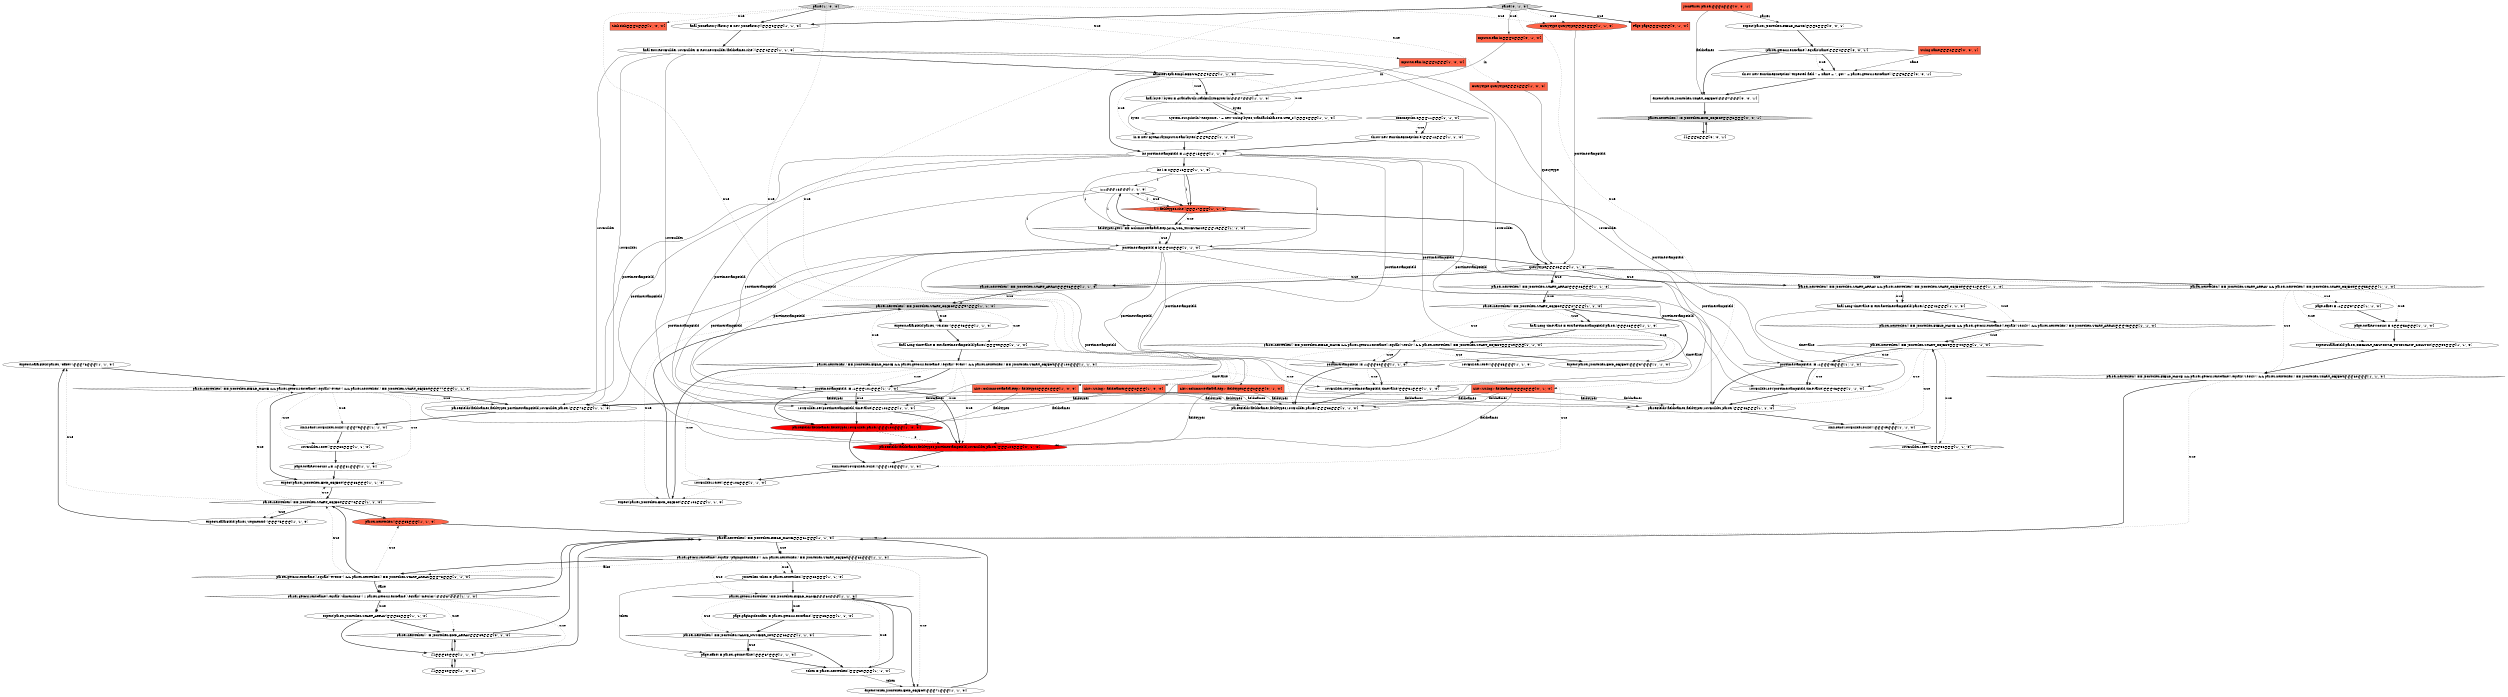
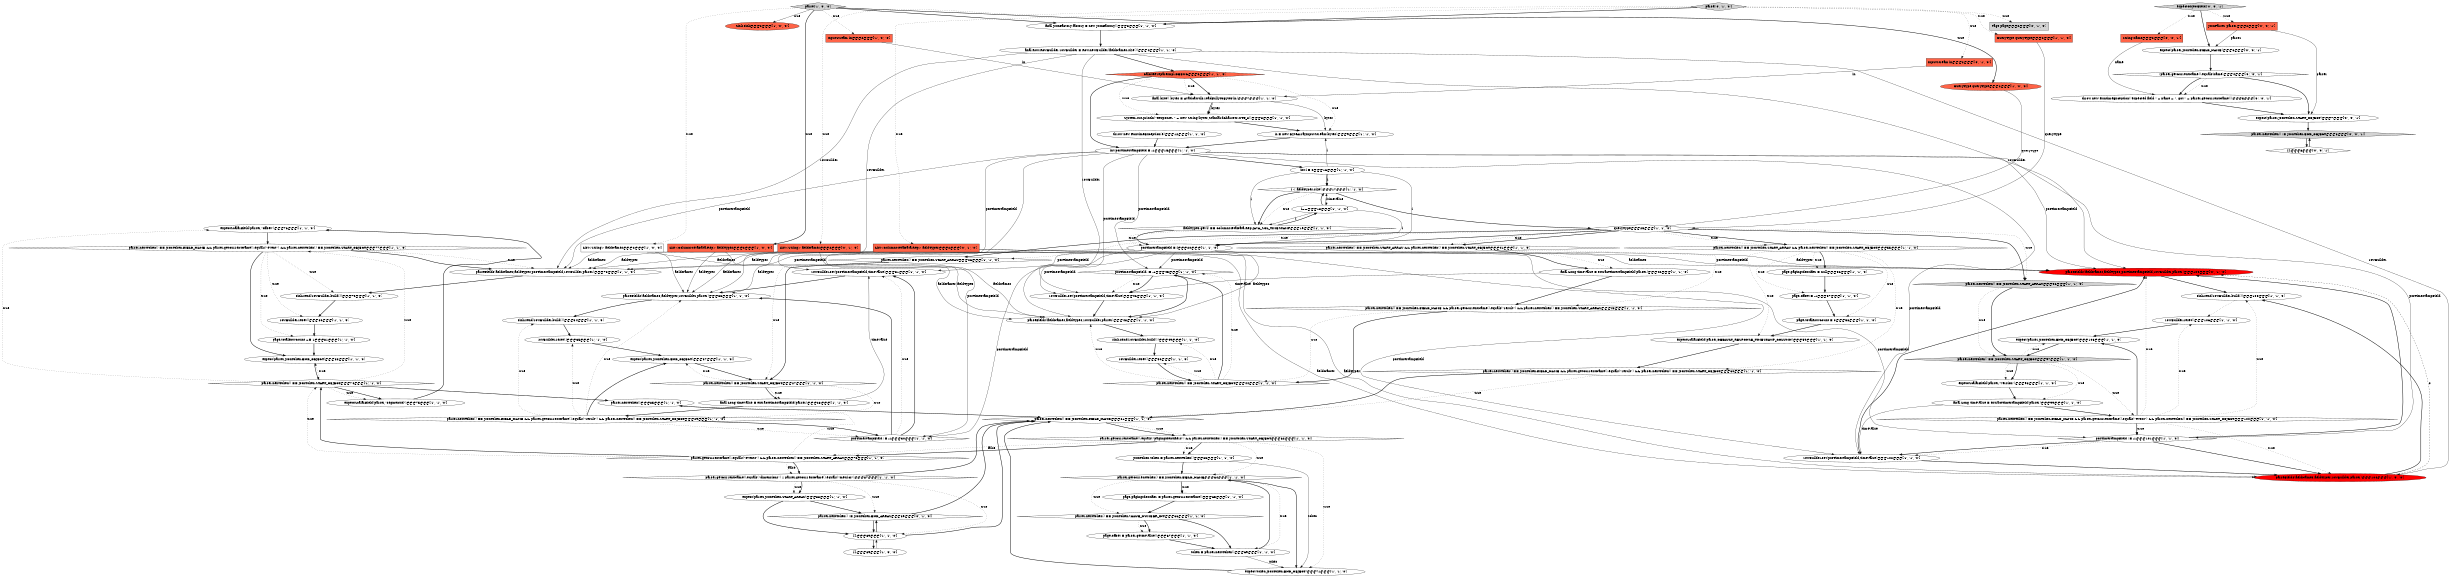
node "expectObjectField['0', '0', '1']": added
edge "parse['1', '0', '0']" -> "QueryType queryType@@@2@@@['1', '1', '0']": removed, label "true"
edge "parse['1', '0', '0']" -> "Sink sink@@@2@@@['1', '0', '0']": style dotted -> solid
edge "parse['0', '1', '0']" -> "Page page@@@2@@@['0', '1', '0']": style bold -> dotted
edge "parse['0', '1', '0']" -> "InputStream in@@@2@@@['0', '1', '0']": style solid -> dotted
edge "parse['1', '0', '0']" -> "QueryType queryType@@@2@@@['1', '0', '0']": style dotted -> bold
node "Sink sink@@@2@@@['1', '0', '0']": shape box -> ellipse
node "QueryType queryType@@@2@@@['1', '1', '0']": shape ellipse -> box
node "Page page@@@2@@@['0', '1', '0']": fillcolor tomato -> lightgray
edge "JsonParser parser@@@2@@@['0', '0', '1']" -> "expect(parser,JsonToken.START_OBJECT)@@@7@@@['0', '0', '1']": label "fieldNames" -> "parser"
node "CalcitePrepareImpl.DEBUG@@@5@@@['1', '1', '0']": fillcolor white -> tomato
node "QueryType queryType@@@2@@@['1', '0', '0']": shape box -> ellipse
node "expect(parser,JsonToken.START_OBJECT)@@@7@@@['0', '0', '1']": shape box -> ellipse
node "IOException e@@@11@@@['1', '1', '0']": removed
node "{}@@@8@@@['0', '0', '1']": shape ellipse -> diamond
edge "QueryType queryType@@@2@@@['1', '1', '0']" -> "queryType@@@25@@@['1', '1', '0']": label "posTimestampField" -> "queryType"
edge "int i = 0@@@16@@@['1', '1', '0']" -> "i++@@@18@@@['1', '1', '0']": now "int i = 0@@@16@@@['1', '1', '0']" -> "in = new ByteArrayInputStream(bytes)@@@9@@@['1', '1', '0']"
edge "i < fieldTypes.size()@@@17@@@['1', '1', '0']" -> "i++@@@18@@@['1', '1', '0']": label "true" -> "timeValue"
node "i < fieldTypes.size()@@@17@@@['1', '1', '0']": fillcolor tomato -> white
edge "i++@@@18@@@['1', '1', '0']" -> "posTimestampField != -1@@@101@@@['1', '1', '0']": now "int posTimestampField = -1@@@15@@@['1', '1', '0']" -> "posTimestampField != -1@@@101@@@['1', '1', '0']"
edge "posTimestampField = i@@@20@@@['1', '1', '0']" -> "queryType@@@25@@@['1', '1', '0']": reversed
node "page.pagingIdentifier = null@@@56@@@['1', '1', '0']": added
edge "parse['1', '0', '0']" -> "List<ColumnMetaData.Rep> fieldTypes@@@2@@@['1', '0', '0']": style dotted -> bold
node "sink.send(rowBuilder.build())@@@34@@@['1', '1', '0']": added
edge "rowBuilder.reset()@@@35@@@['1', '1', '0']" -> "expect(parser,JsonToken.END_OBJECT)@@@37@@@['1', '1', '0']": added
node "List<String> fieldNames@@@2@@@['1', '0', '0']": fillcolor tomato -> white
node "rowBuilder.reset()@@@50@@@['1', '1', '0']": shape diamond -> ellipse
edge "sink.send(rowBuilder.build())@@@105@@@['1', '1', '0']" -> "rowBuilder.reset()@@@106@@@['1', '1', '0']": style bold -> dotted
edge "rowBuilder.reset()@@@106@@@['1', '1', '0']" -> "expect(parser,JsonToken.END_OBJECT)@@@108@@@['1', '1', '0']": style dotted -> bold
node "parser.nextToken()@@@85@@@['1', '1', '0']": fillcolor tomato -> white
edge "JsonToken token = parser.nextToken()@@@63@@@['1', '1', '0']" -> "page.offset = parser.getIntValue()@@@67@@@['1', '1', '0']": now "JsonToken token = parser.nextToken()@@@63@@@['1', '1', '0']" -> "expect(token,JsonToken.END_OBJECT)@@@71@@@['1', '1', '0']"
edge "{}@@@89@@@['1', '0', '0']" -> "{}@@@89@@@['1', '1', '0']": style bold -> solid
